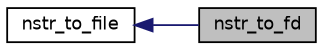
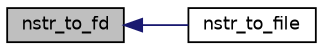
edge "nstr_to_fd" -> "nstr_to_file": reversed
